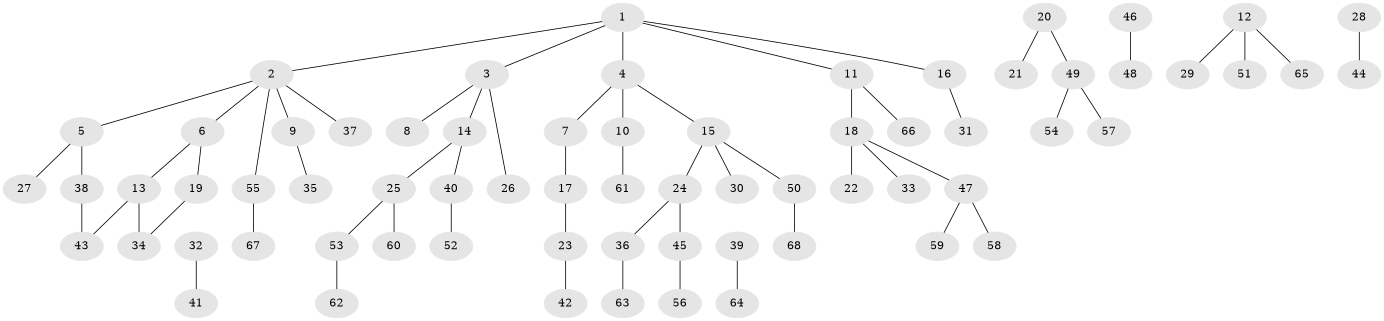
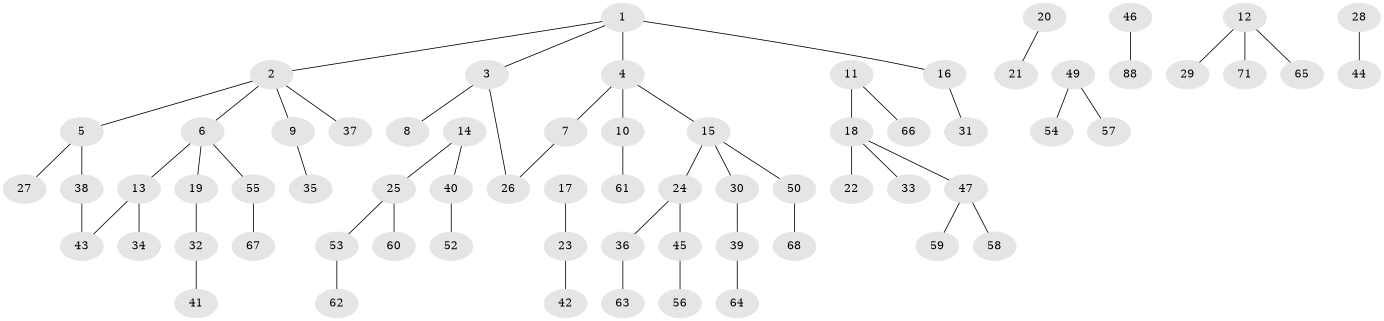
edge "1" -- "11": removed
edge "20" -- "49": removed
node "48": label "48" -> "88"
node "51": label "51" -> "71"
edge "3" -- "14": removed
edge "2" -- "55": now "6" -- "55"
edge "7" -- "17": now "7" -- "26"
edge "19" -- "34": now "19" -- "32"
edge "30" -- "39": added
